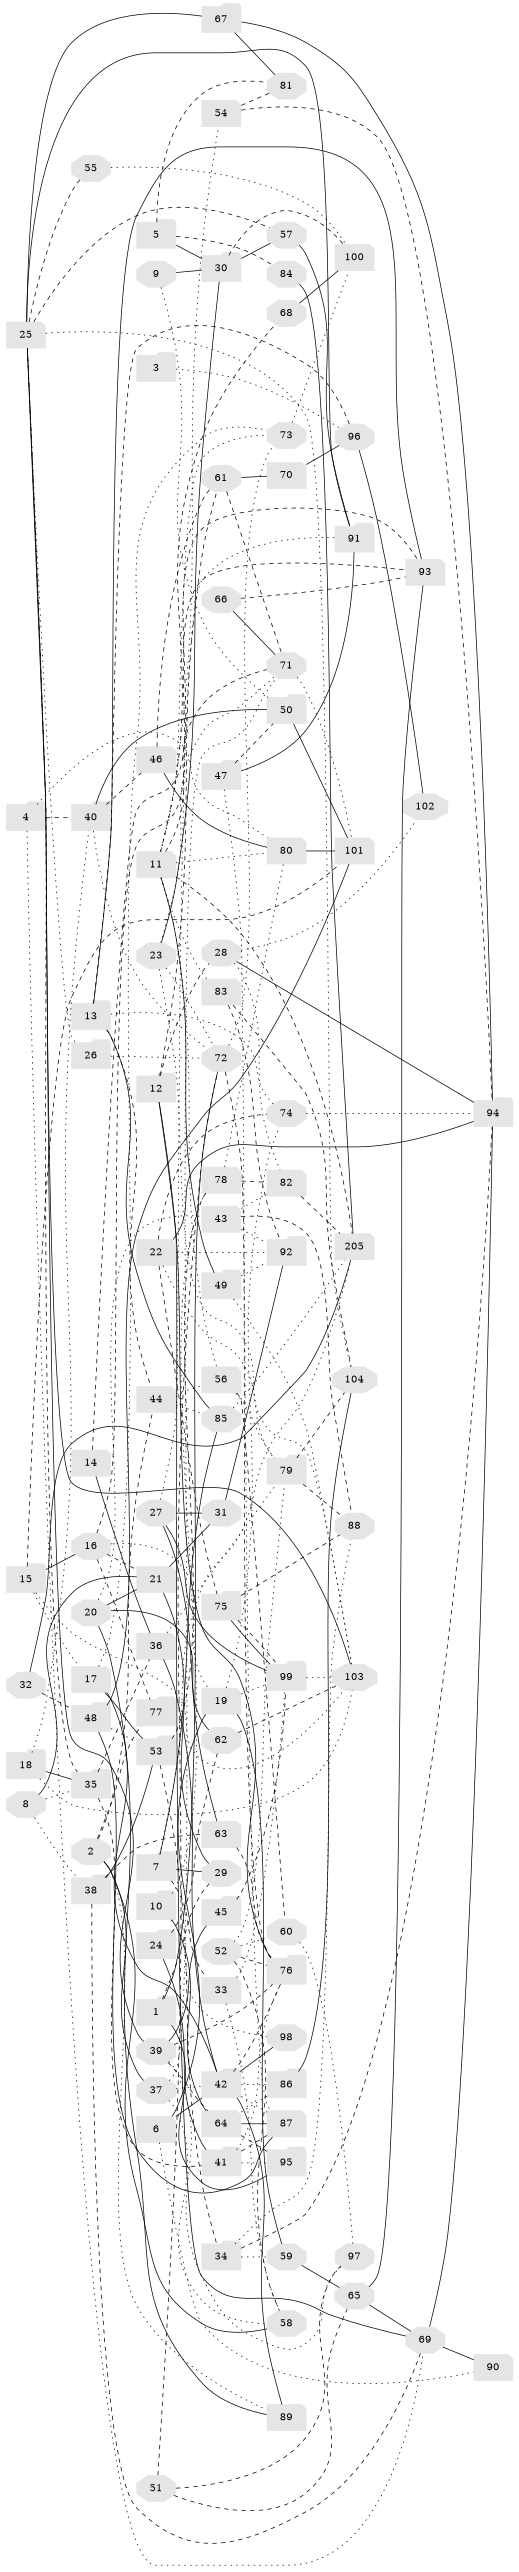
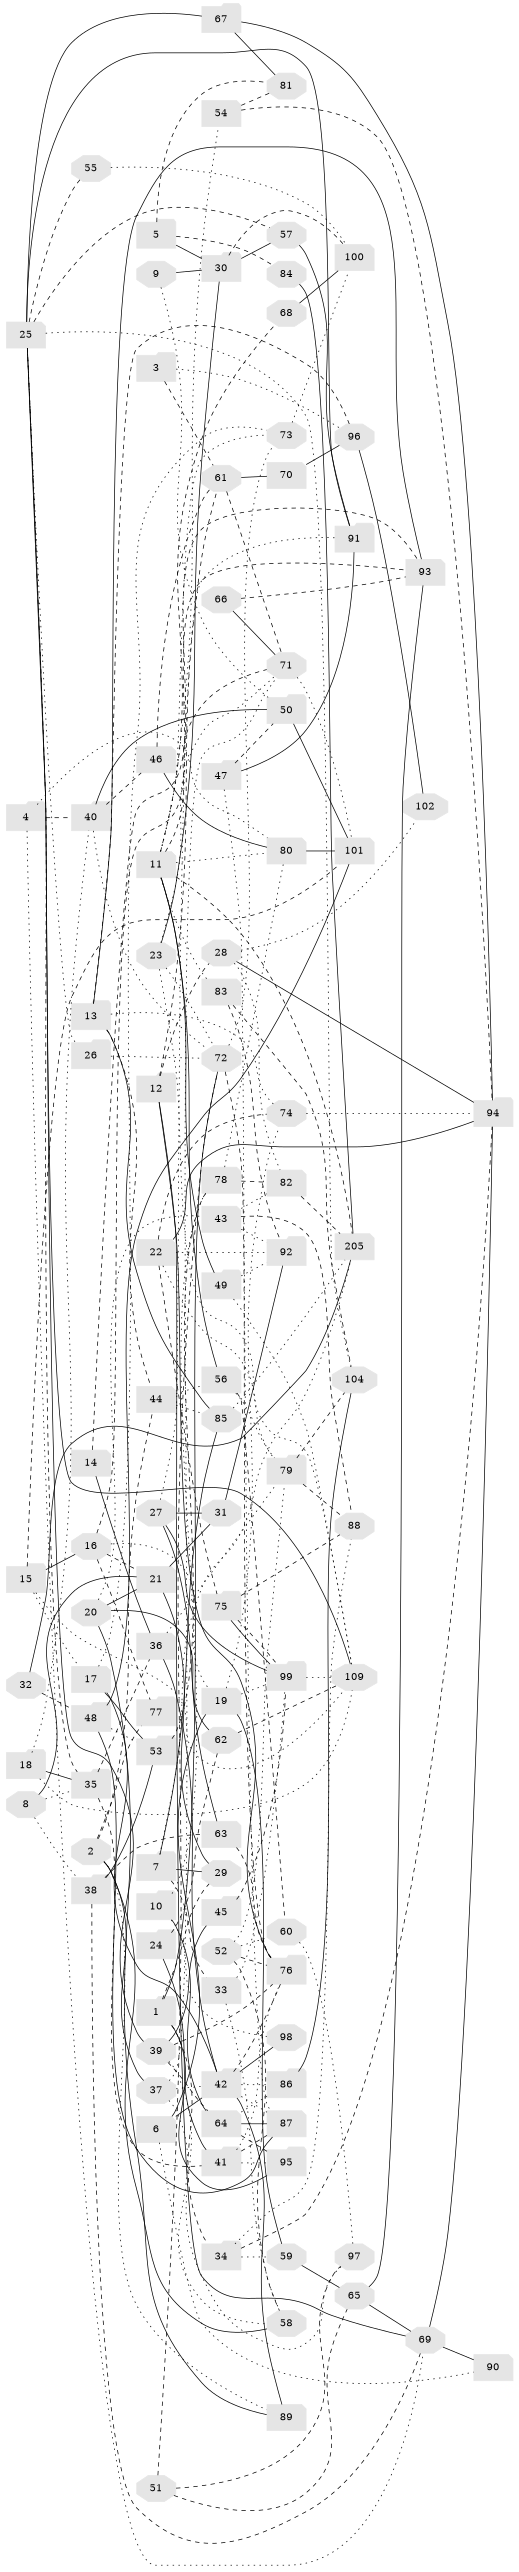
edge "3" -- "61": added
edge "11" -- "56": style dotted -> solid
node "103": label "103" -> "109"
edge "53" -- "34": now "1" -- "34"
